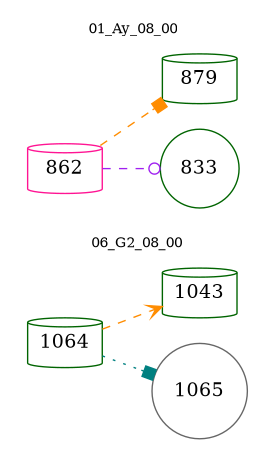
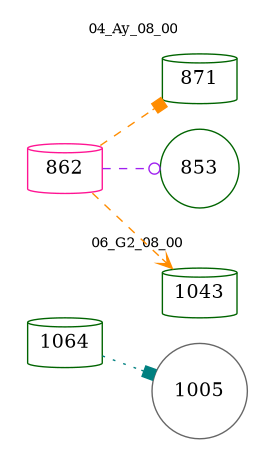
cluster "01_Ay_08_00": label "01_Ay_08_00" -> "04_Ay_08_00"
node "879": label "879" -> "871"
node "833": label "833" -> "853"
edge "1064" -> "1043": now "862" -> "1043"
node "1065": label "1065" -> "1005"
